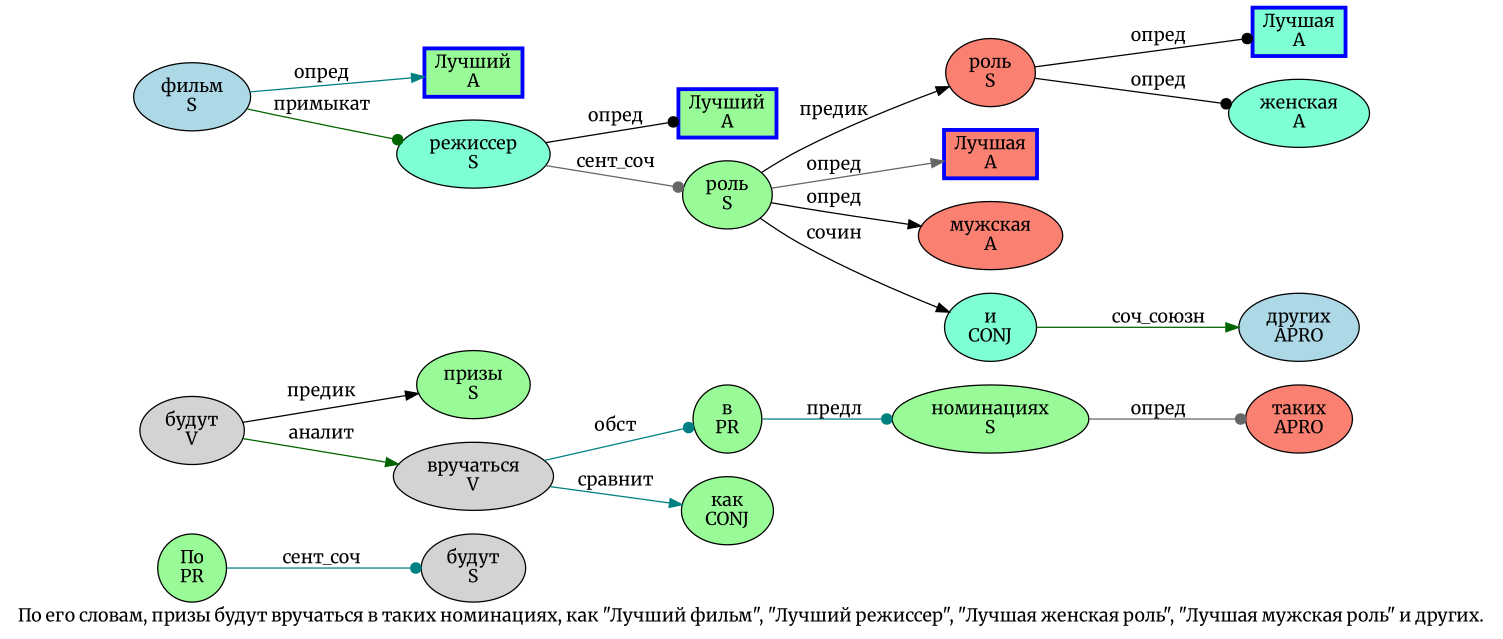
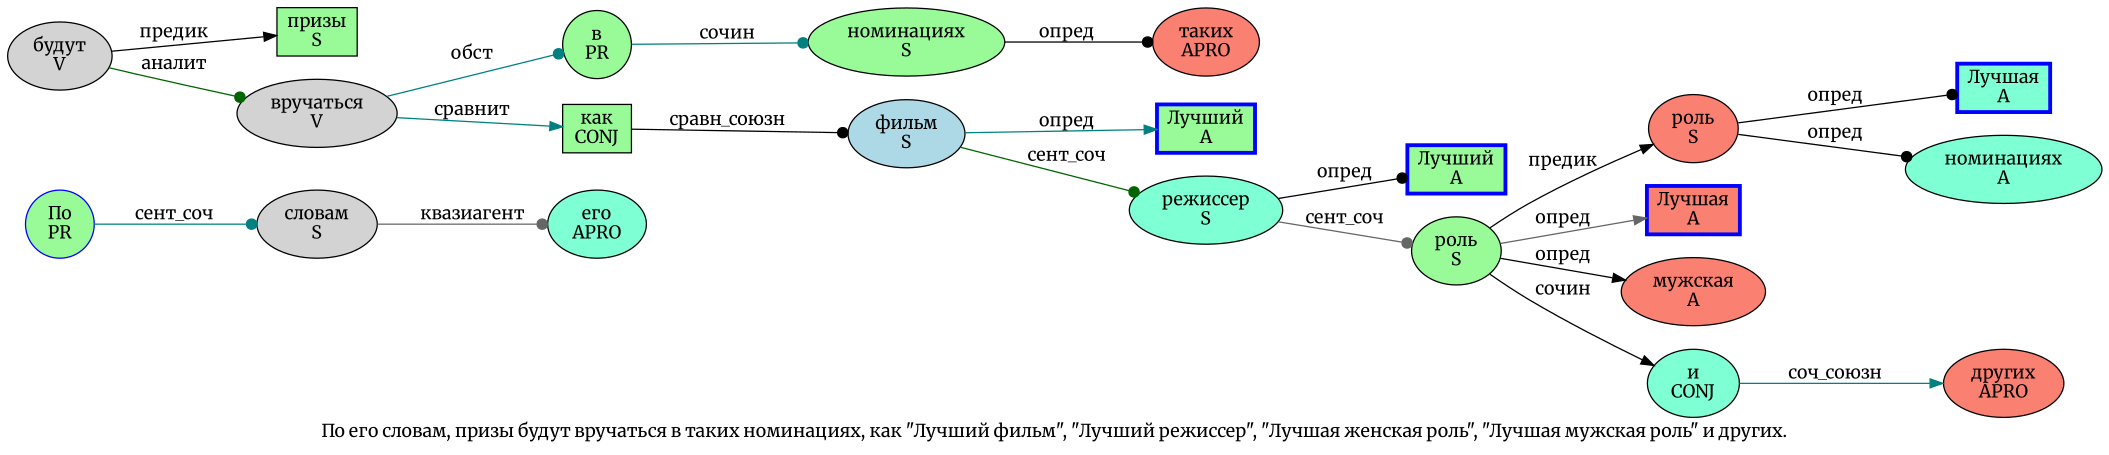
edge "фильм S" -> "режиссер S": label "примыкат" -> "сент_соч"
node "женская A": label "женская A" -> "номинациях A"
edge "как CONJ" -> "фильм S": added, label "сравн_союзн"
node "его APRO": added
edge "и CONJ" -> "других APRO": color darkgreen -> teal
node "других APRO": fillcolor lightblue -> salmon
node "призы S": shape ellipse -> box
edge "в PR" -> "номинациях S": label "предл" -> "сочин"
edge "номинациях S" -> "таких APRO": color gray40 -> black
edge "будут V" -> "вручаться V": arrowhead normal -> dot
node "как CONJ": shape ellipse -> box
node "По PR": color black -> blue
node "будут S": label "будут S" -> "словам S"
